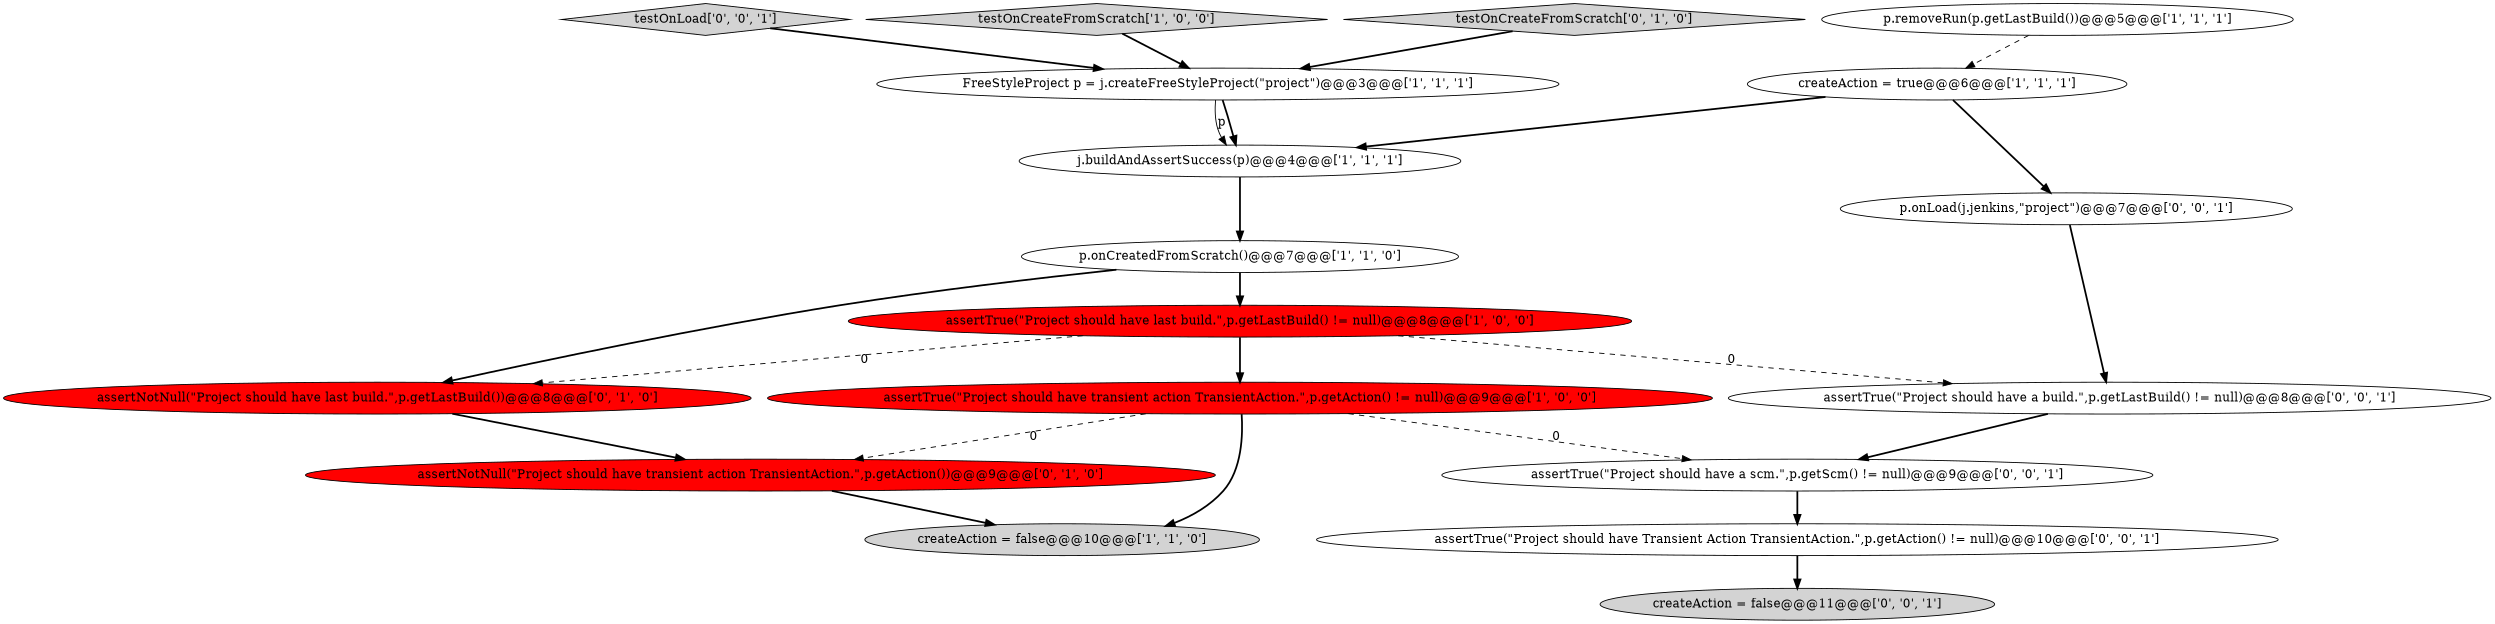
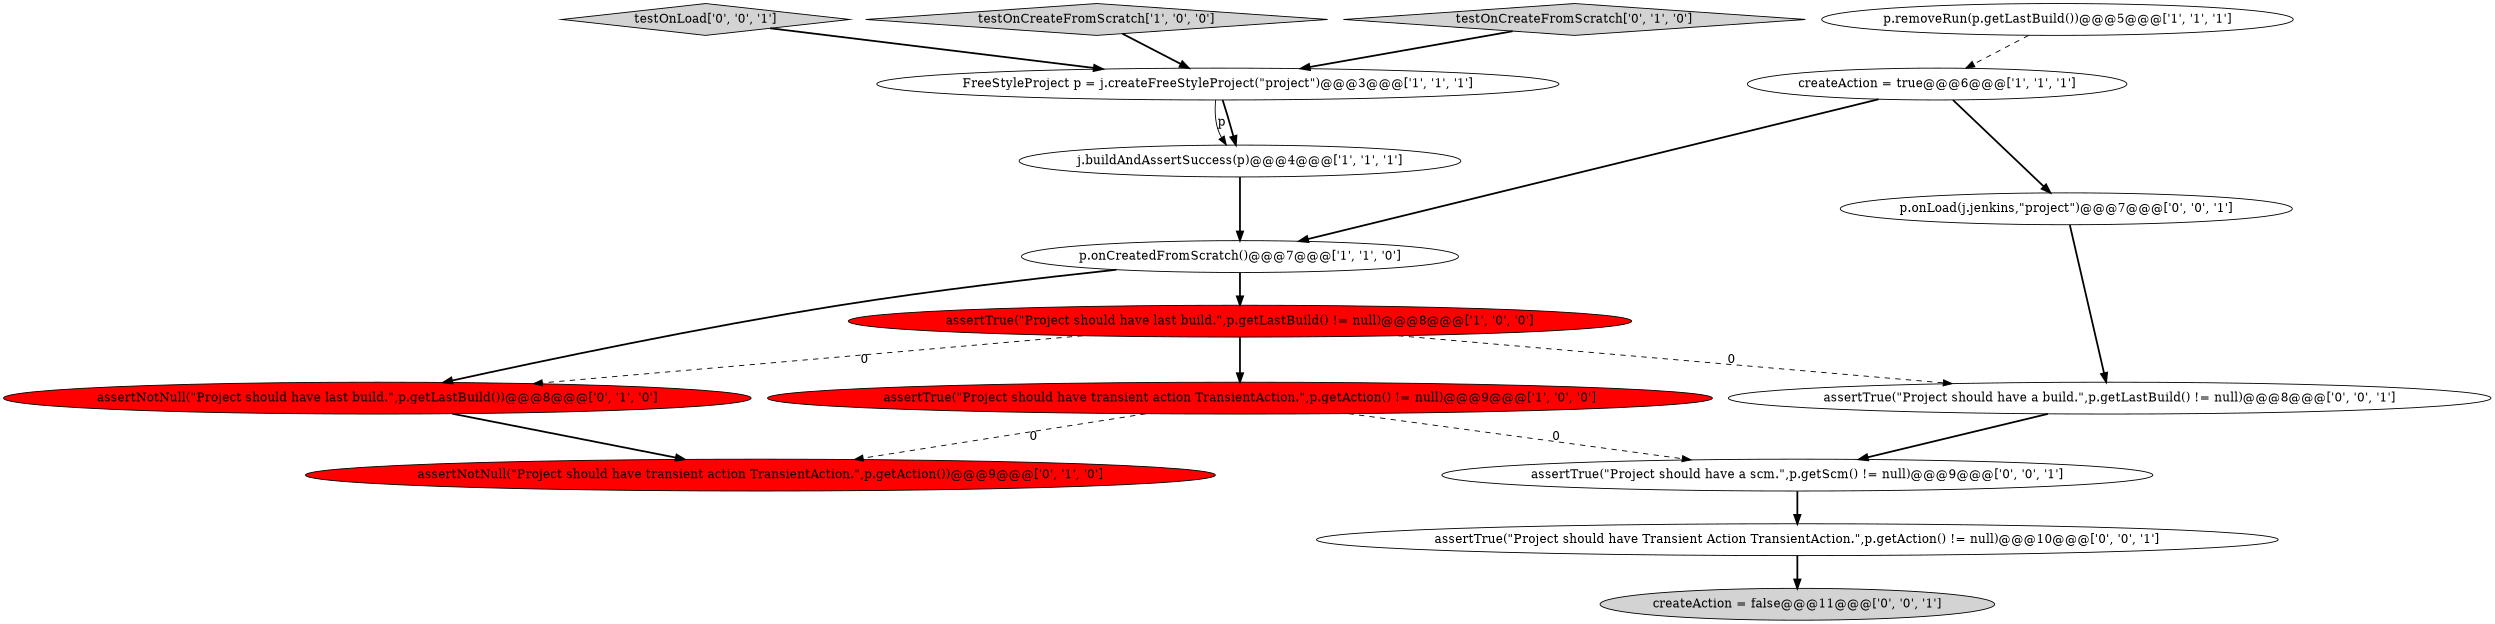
edge "createAction = true@@@6@@@['1', '1', '1']" -> "j.buildAndAssertSuccess(p)@@@4@@@['1', '1', '1']": now "createAction = true@@@6@@@['1', '1', '1']" -> "p.onCreatedFromScratch()@@@7@@@['1', '1', '0']"
node "createAction = false@@@10@@@['1', '1', '0']": removed
